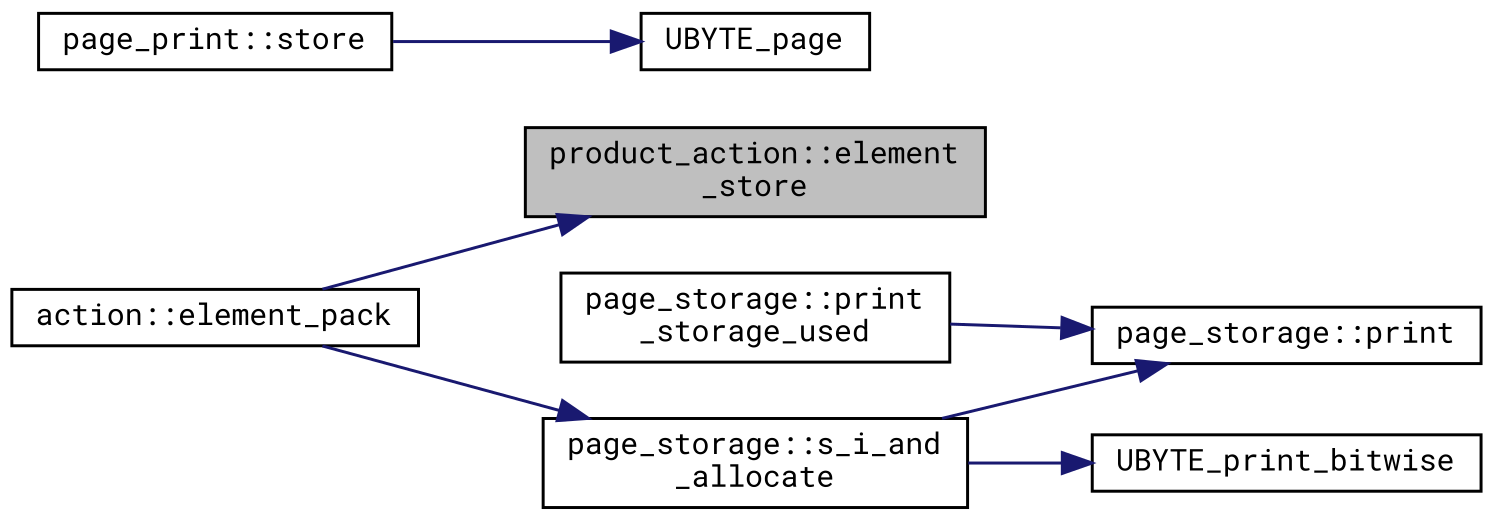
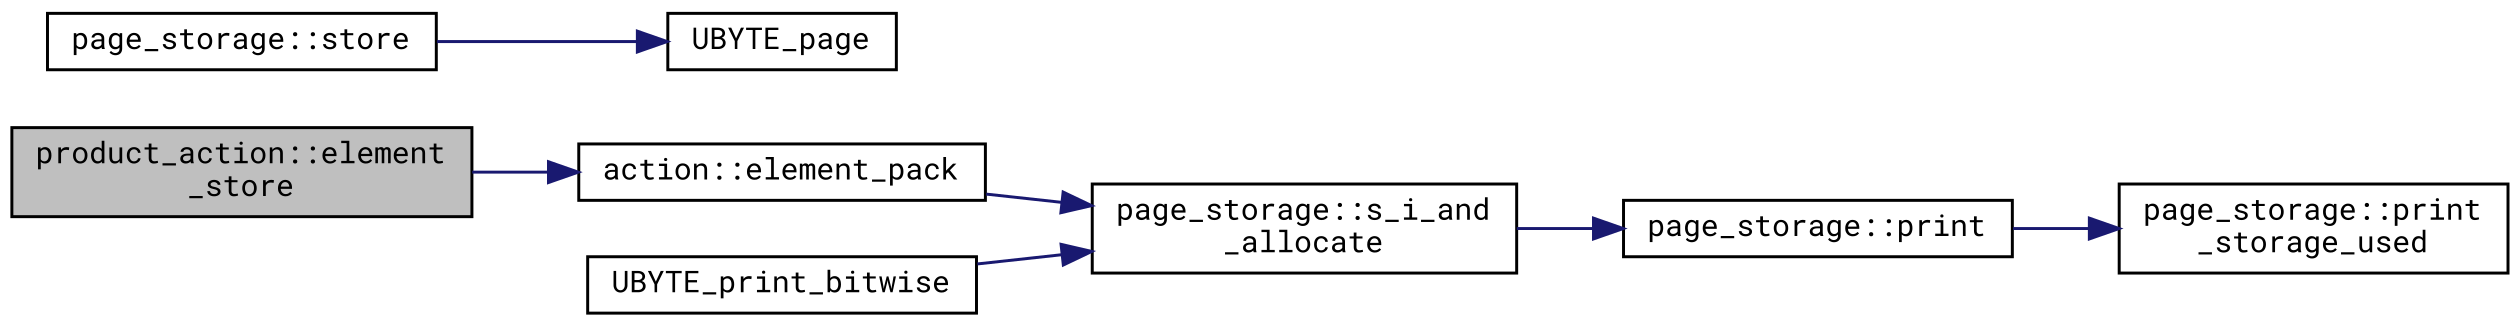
node "page_print::store": label "page_print::store" -> "page_storage::store"
edge "action::element_pack" -> "product_action::element _store": reversed
edge "page_storage::print _storage_used" -> "page_storage::print": reversed
edge "page_storage::s_i_and _allocate" -> "UBYTE_print_bitwise": reversed
